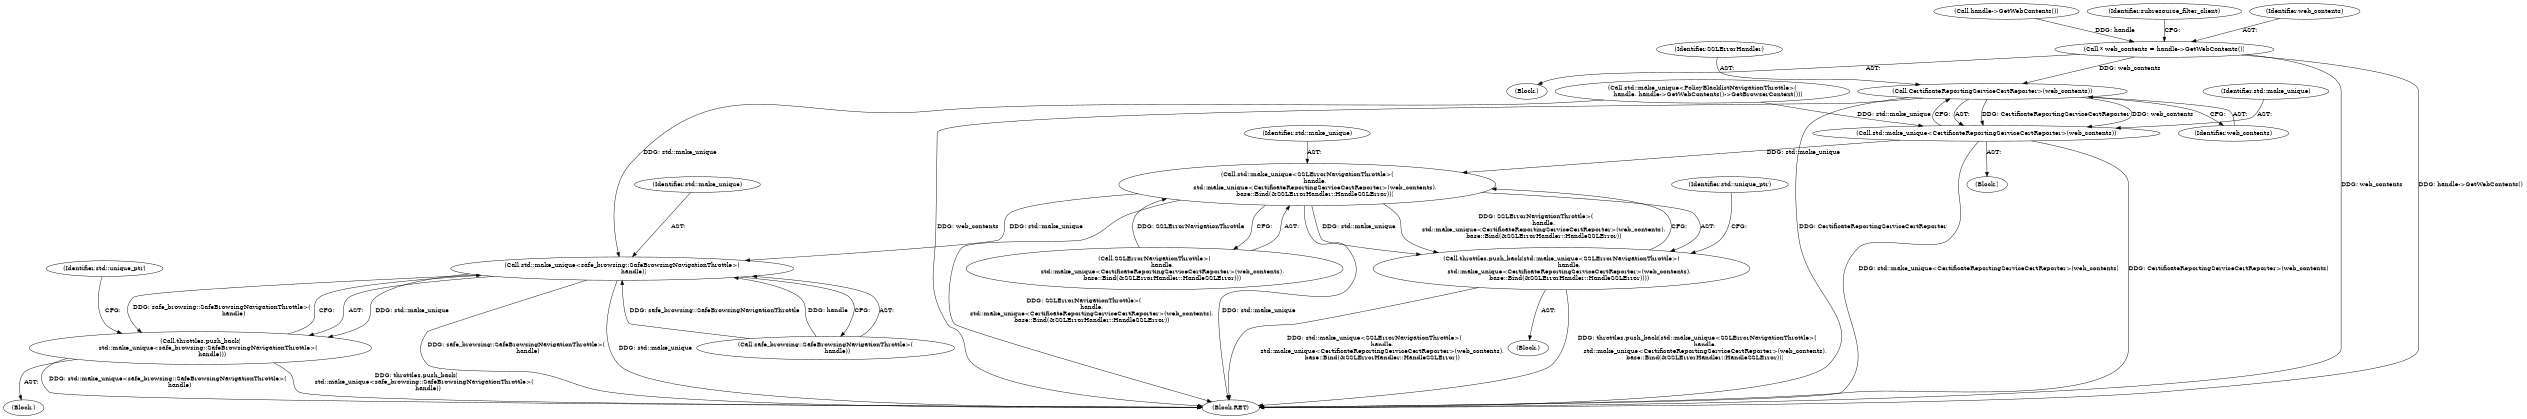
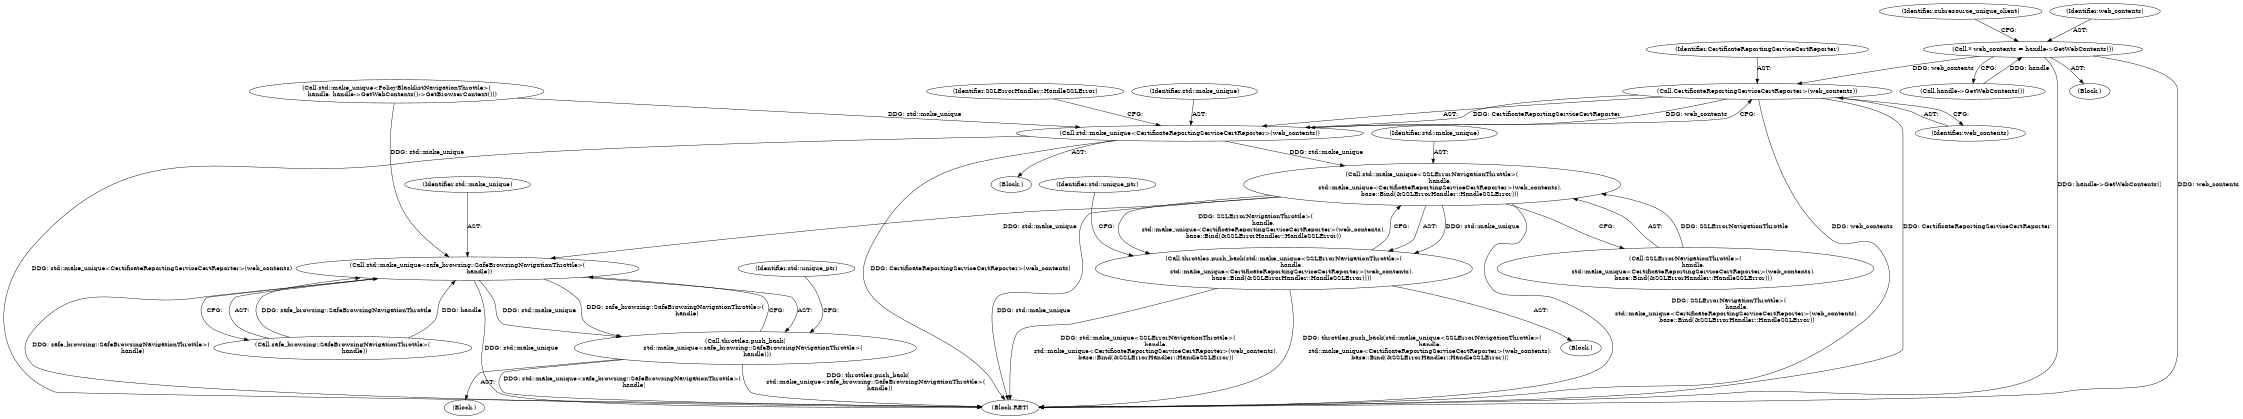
node "(Identifier,subresource_filter_client)": label "(Identifier,subresource_filter_client)" -> "(Identifier,subresource_unique_client)"
node "(Identifier,SSLErrorHandler)": label "(Identifier,SSLErrorHandler)" -> "(Identifier,CertificateReportingServiceCertReporter)"
edge "(Call,* web_contents = handle->GetWebContents())" -> "(Call,handle->GetWebContents())": added, label "CFG:"
node "(Identifier,SSLErrorHandler::HandleSSLError)": added
